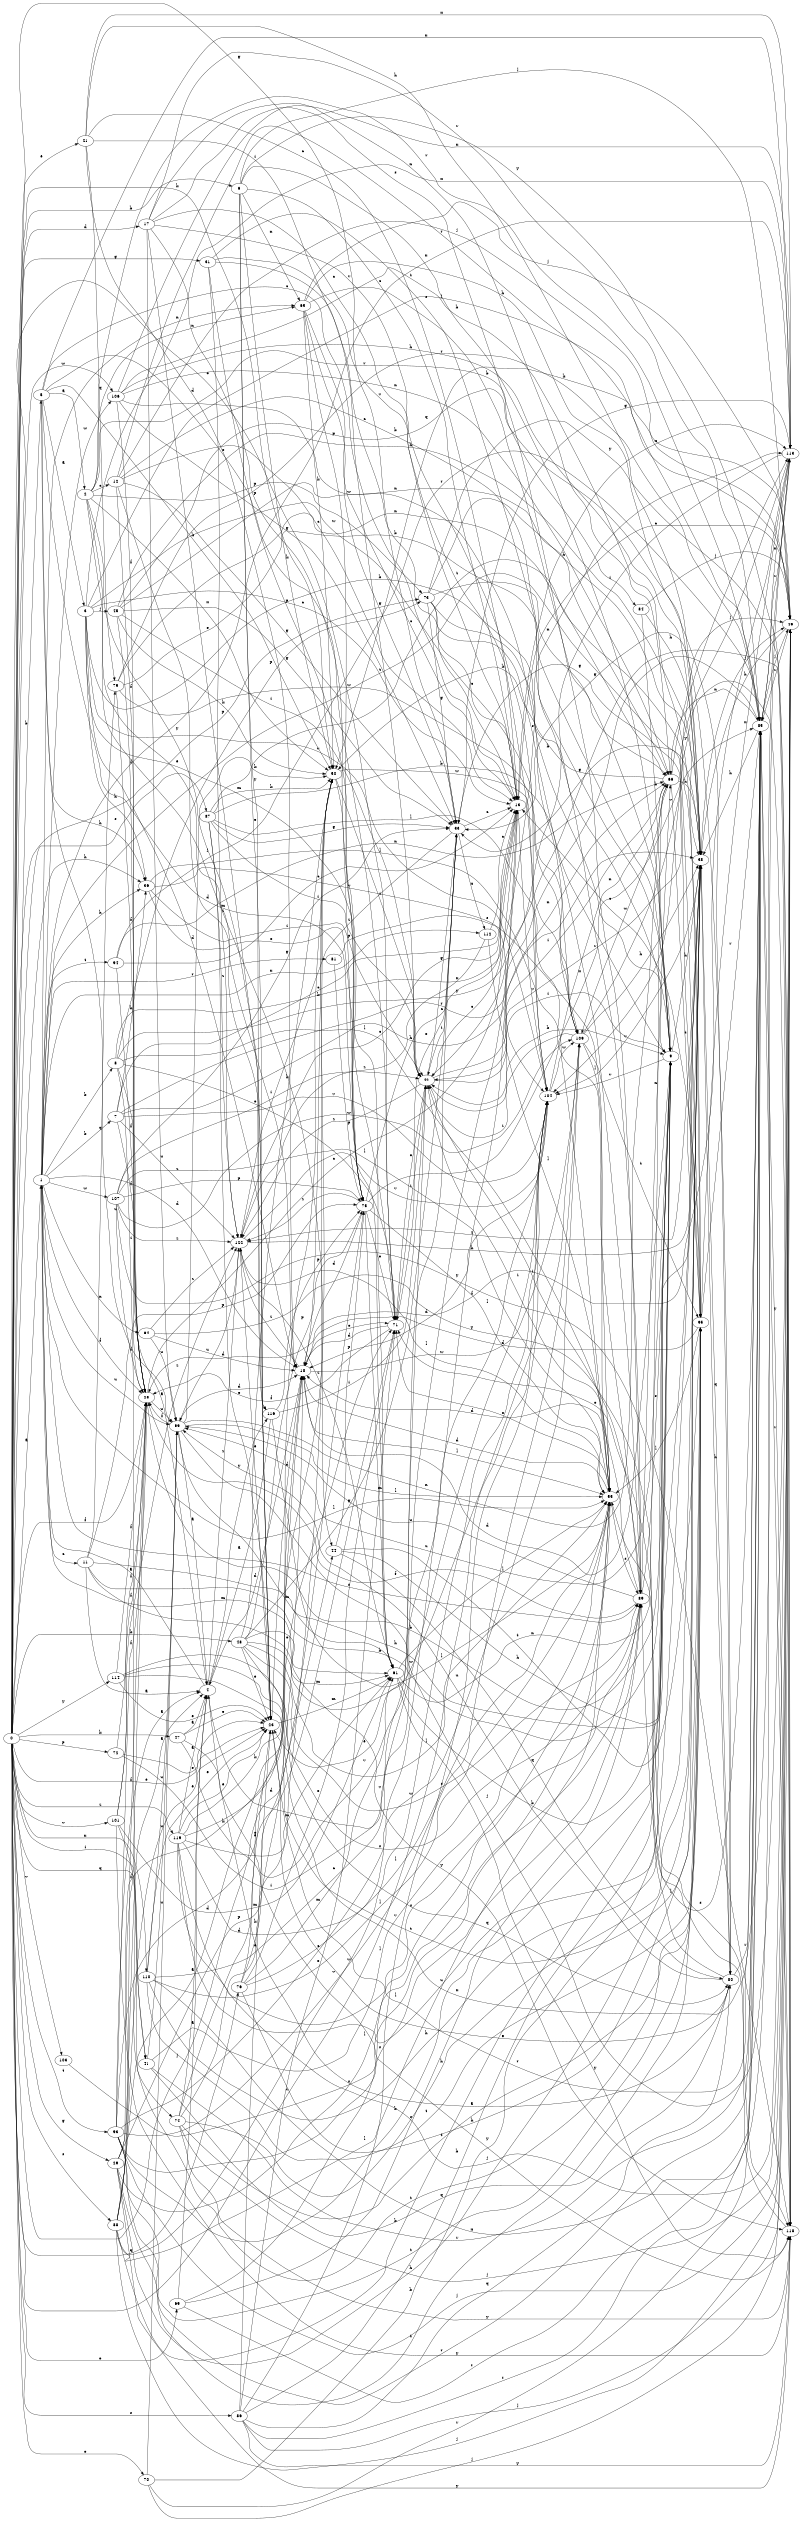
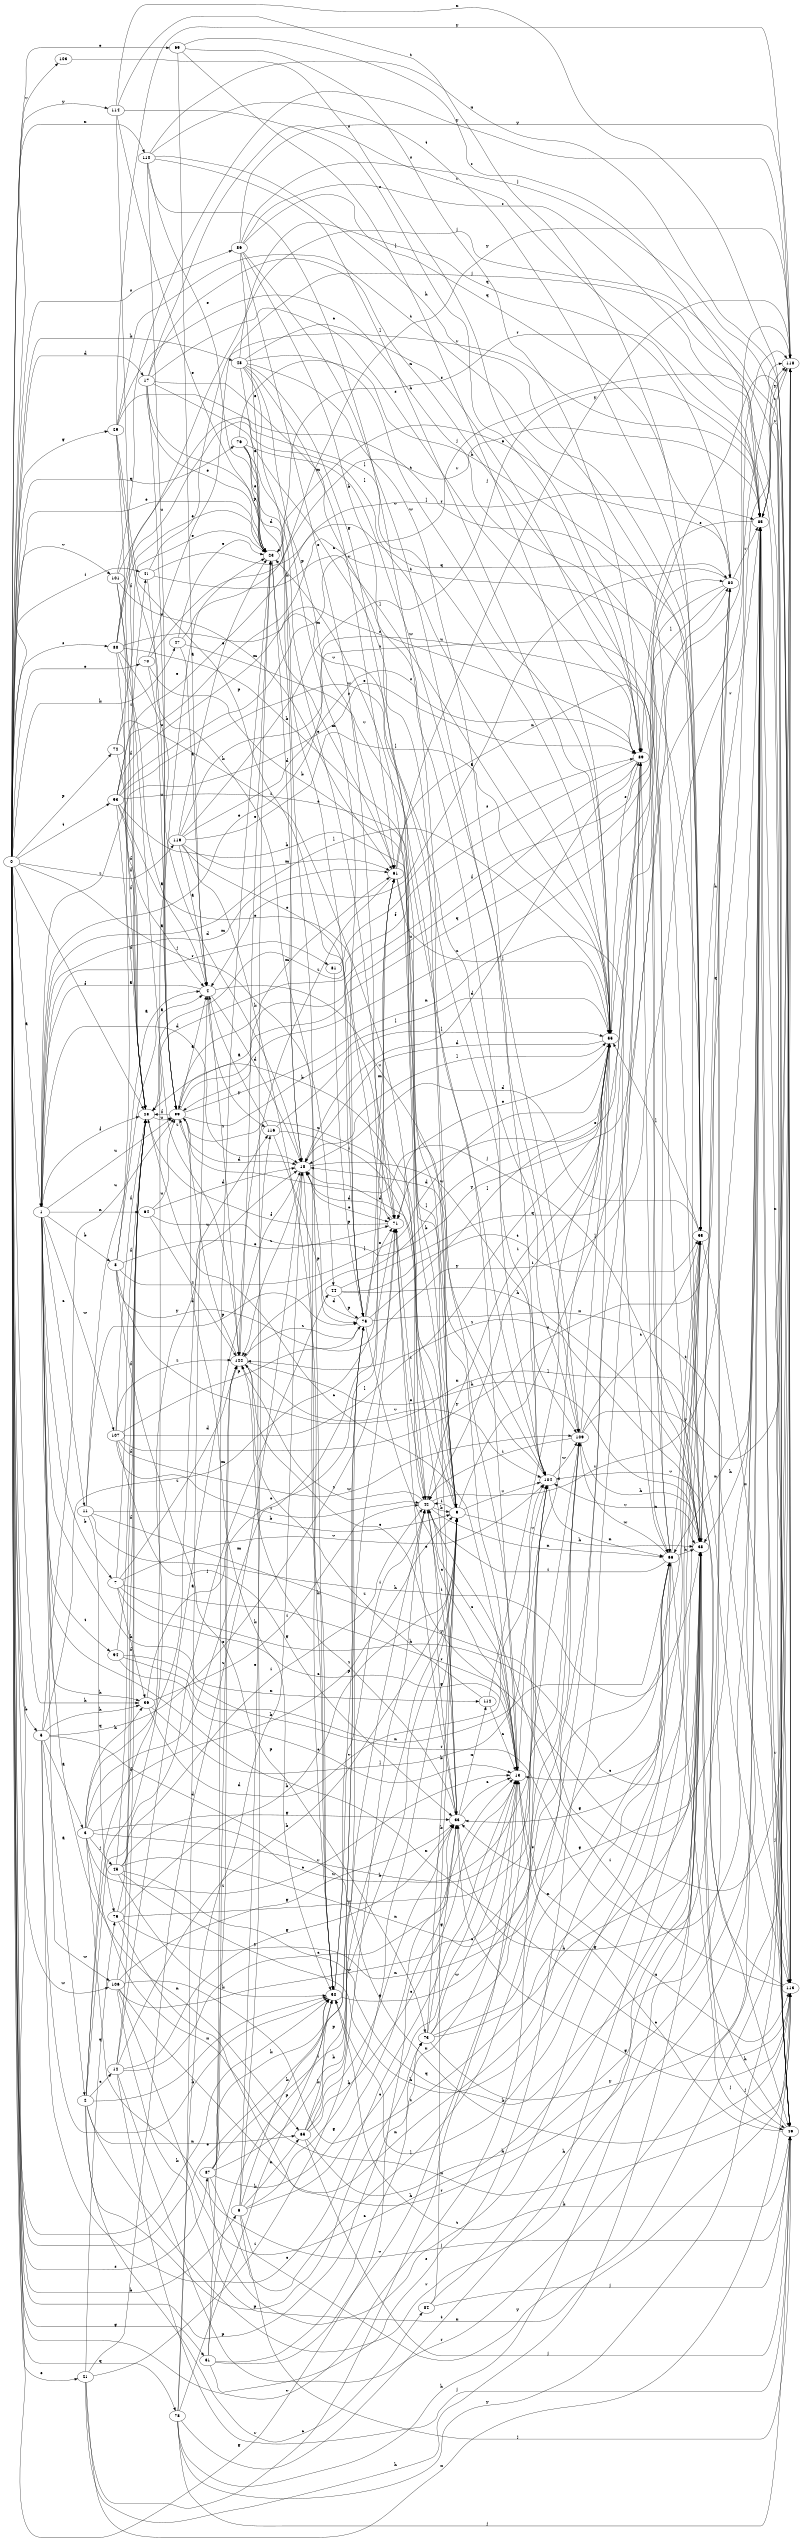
edge "99" -> "80": added, label "q"
edge "89" -> "9": reversed
node "74": label "74" -> "78"
